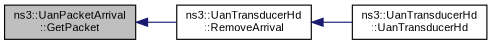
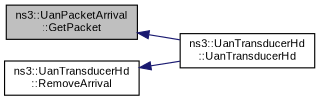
edge "ns3::UanTransducerHd ::RemoveArrival" -> "ns3::UanPacketArrival ::GetPacket": now "ns3::UanTransducerHd ::UanTransducerHd" -> "ns3::UanPacketArrival ::GetPacket"
